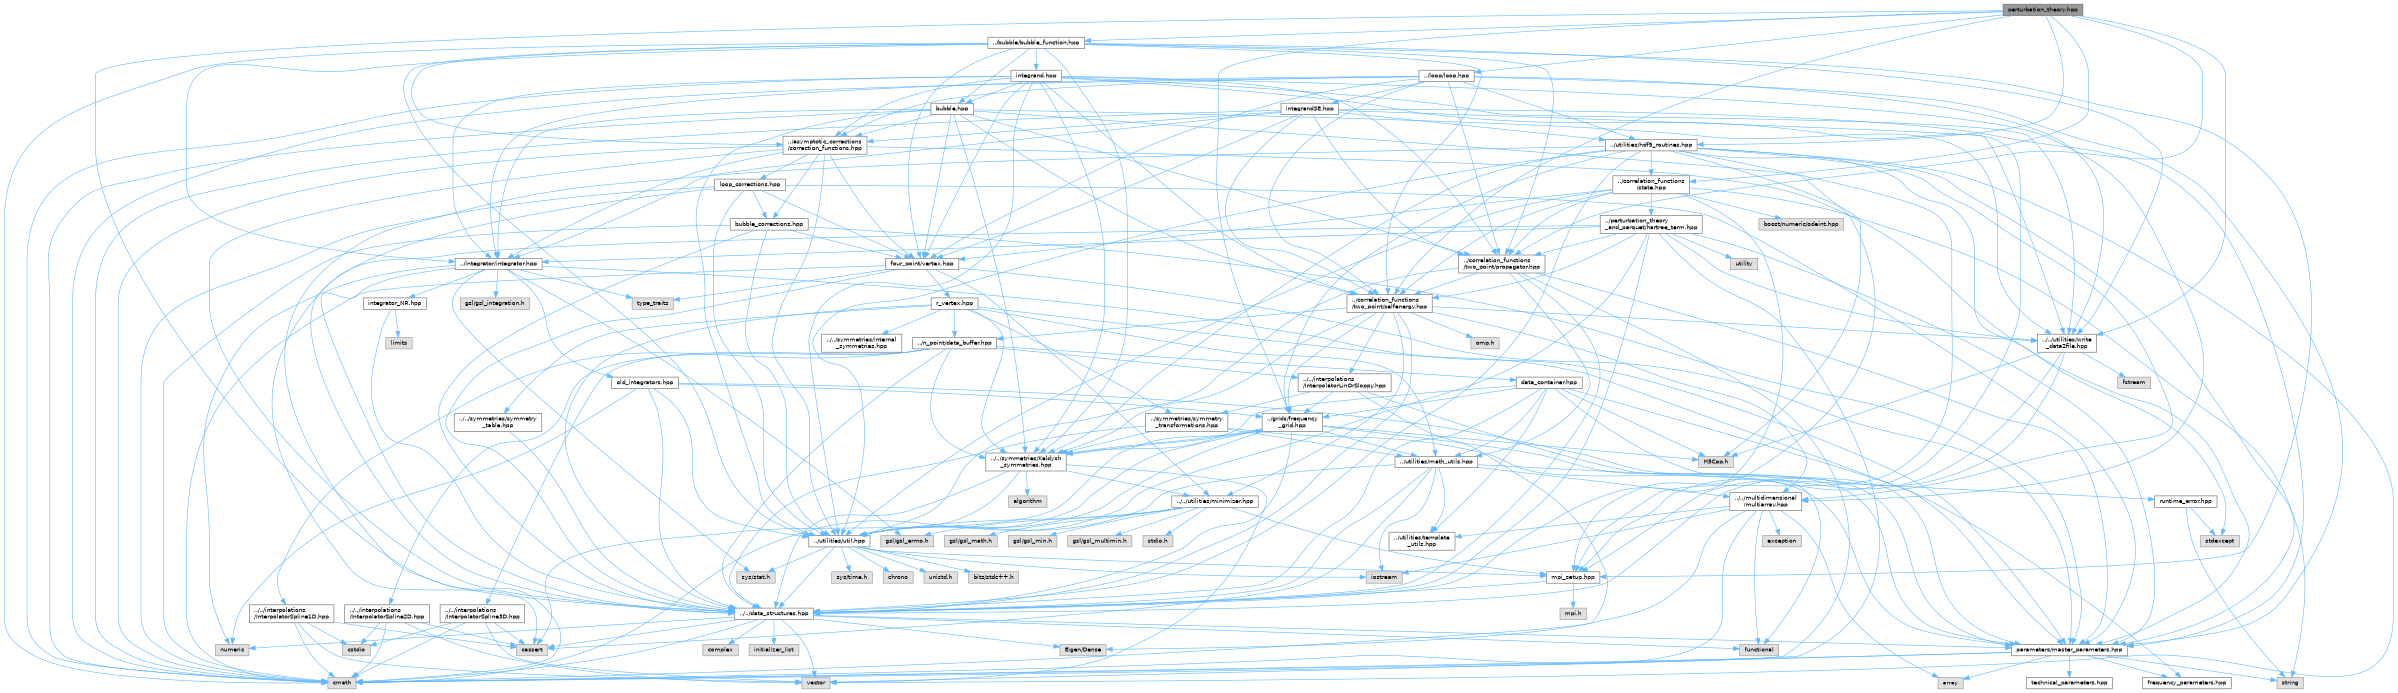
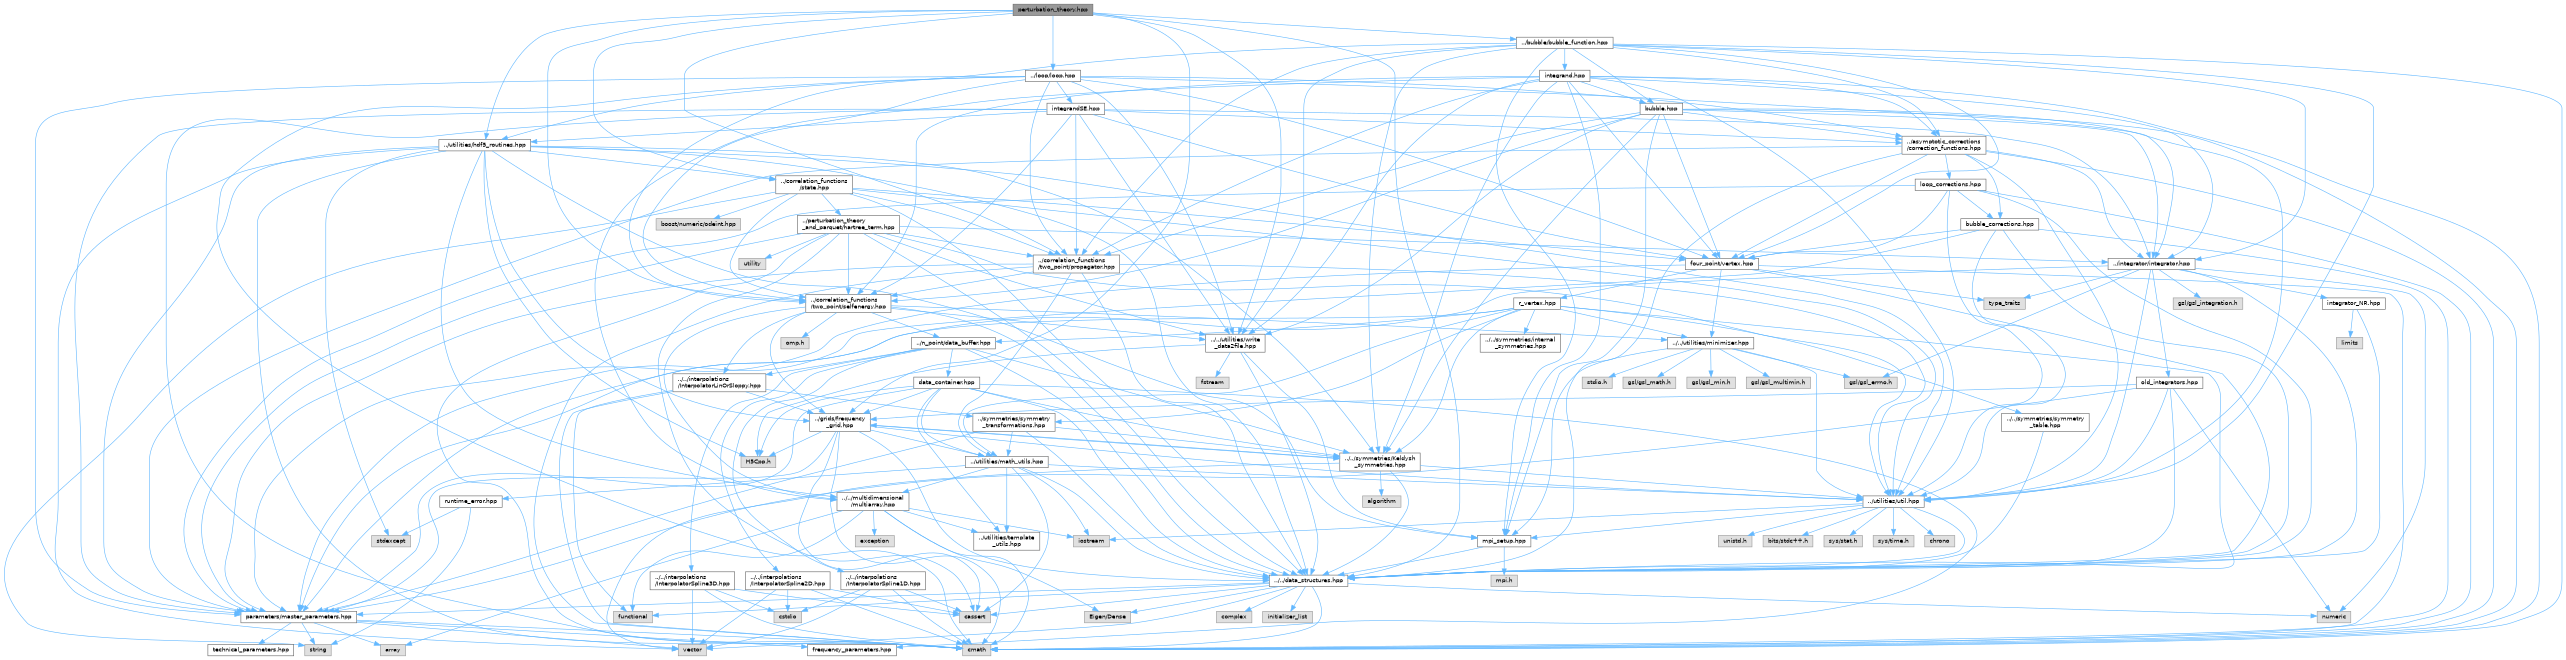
edge "../correlation_functions /two_point/selfenergy.hpp" -> "../../symmetries/Keldysh _symmetries.hpp": removed
edge "../integrator/integrator.hpp" -> "sys/stat.h": now "../integrator/integrator.hpp" -> "../utilities/util.hpp"
edge "../../symmetries/Keldysh _symmetries.hpp" -> "../../utilities/minimizer.hpp": now "r_vertex.hpp" -> "../../utilities/minimizer.hpp"
